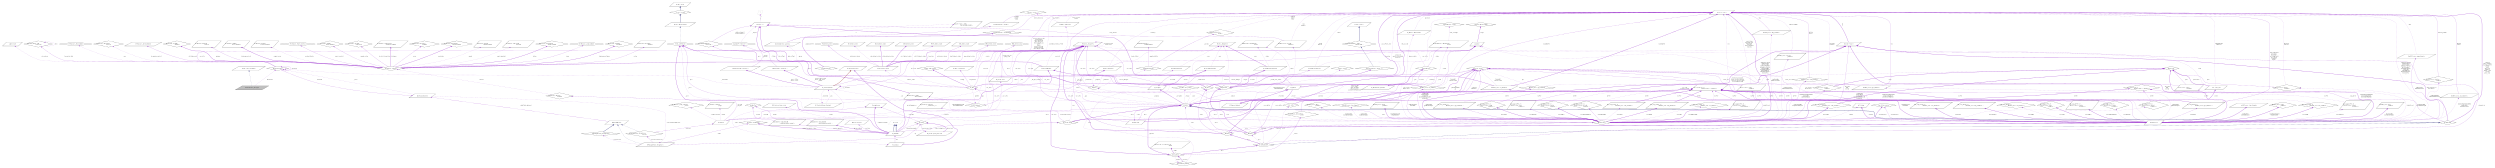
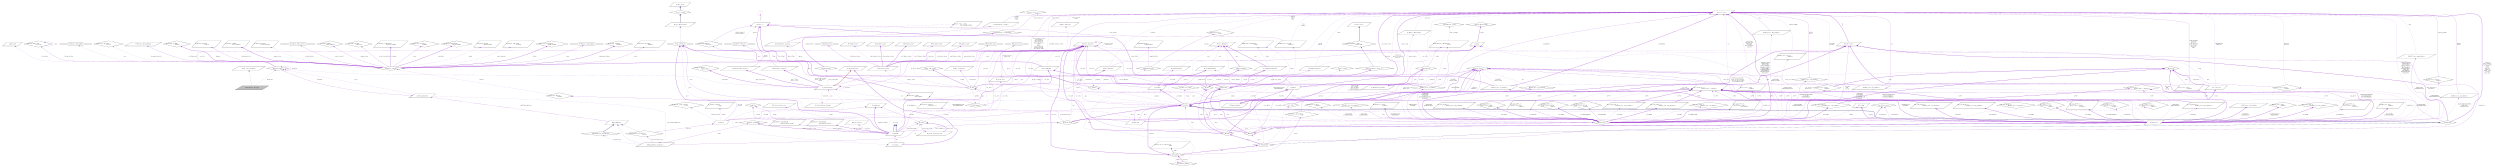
edge "obs_ring_buffer_t< NavEKF2_core::gps_elements >" -> "Vector3< float >": now "NavEKF2_core::state _elements" -> "Vector3< float >"
node "AP_InertialSensor:: PeakHoldState": added
node "AP_Baro_Backend": added
edge "AP_InertialSensor" -> "AccelCalibrator": added, label "_accel_calibrator"
edge "NavEKF3" -> "RangeFinder": added, label "_rng"
edge "NavEKF2_core" -> "obs_ring_buffer_t< NavEKF2_core::of_elements >": now "NavEKF2_core" -> "AP_Airspeed_Backend"
